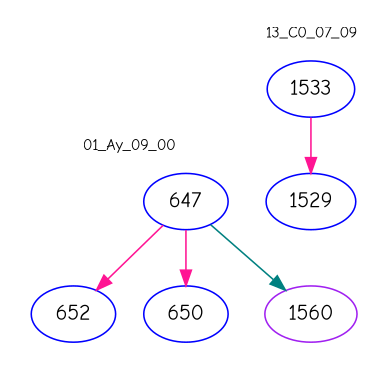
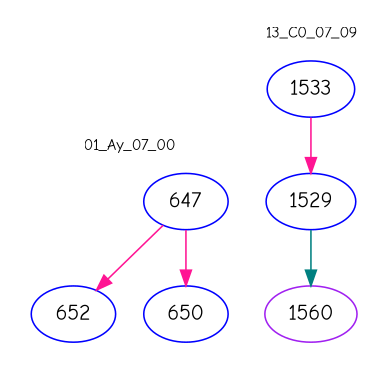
cluster "01_Ay_09_00": label "01_Ay_09_00" -> "01_Ay_07_00"
edge "647" -> "1560": now "1529" -> "1560"
